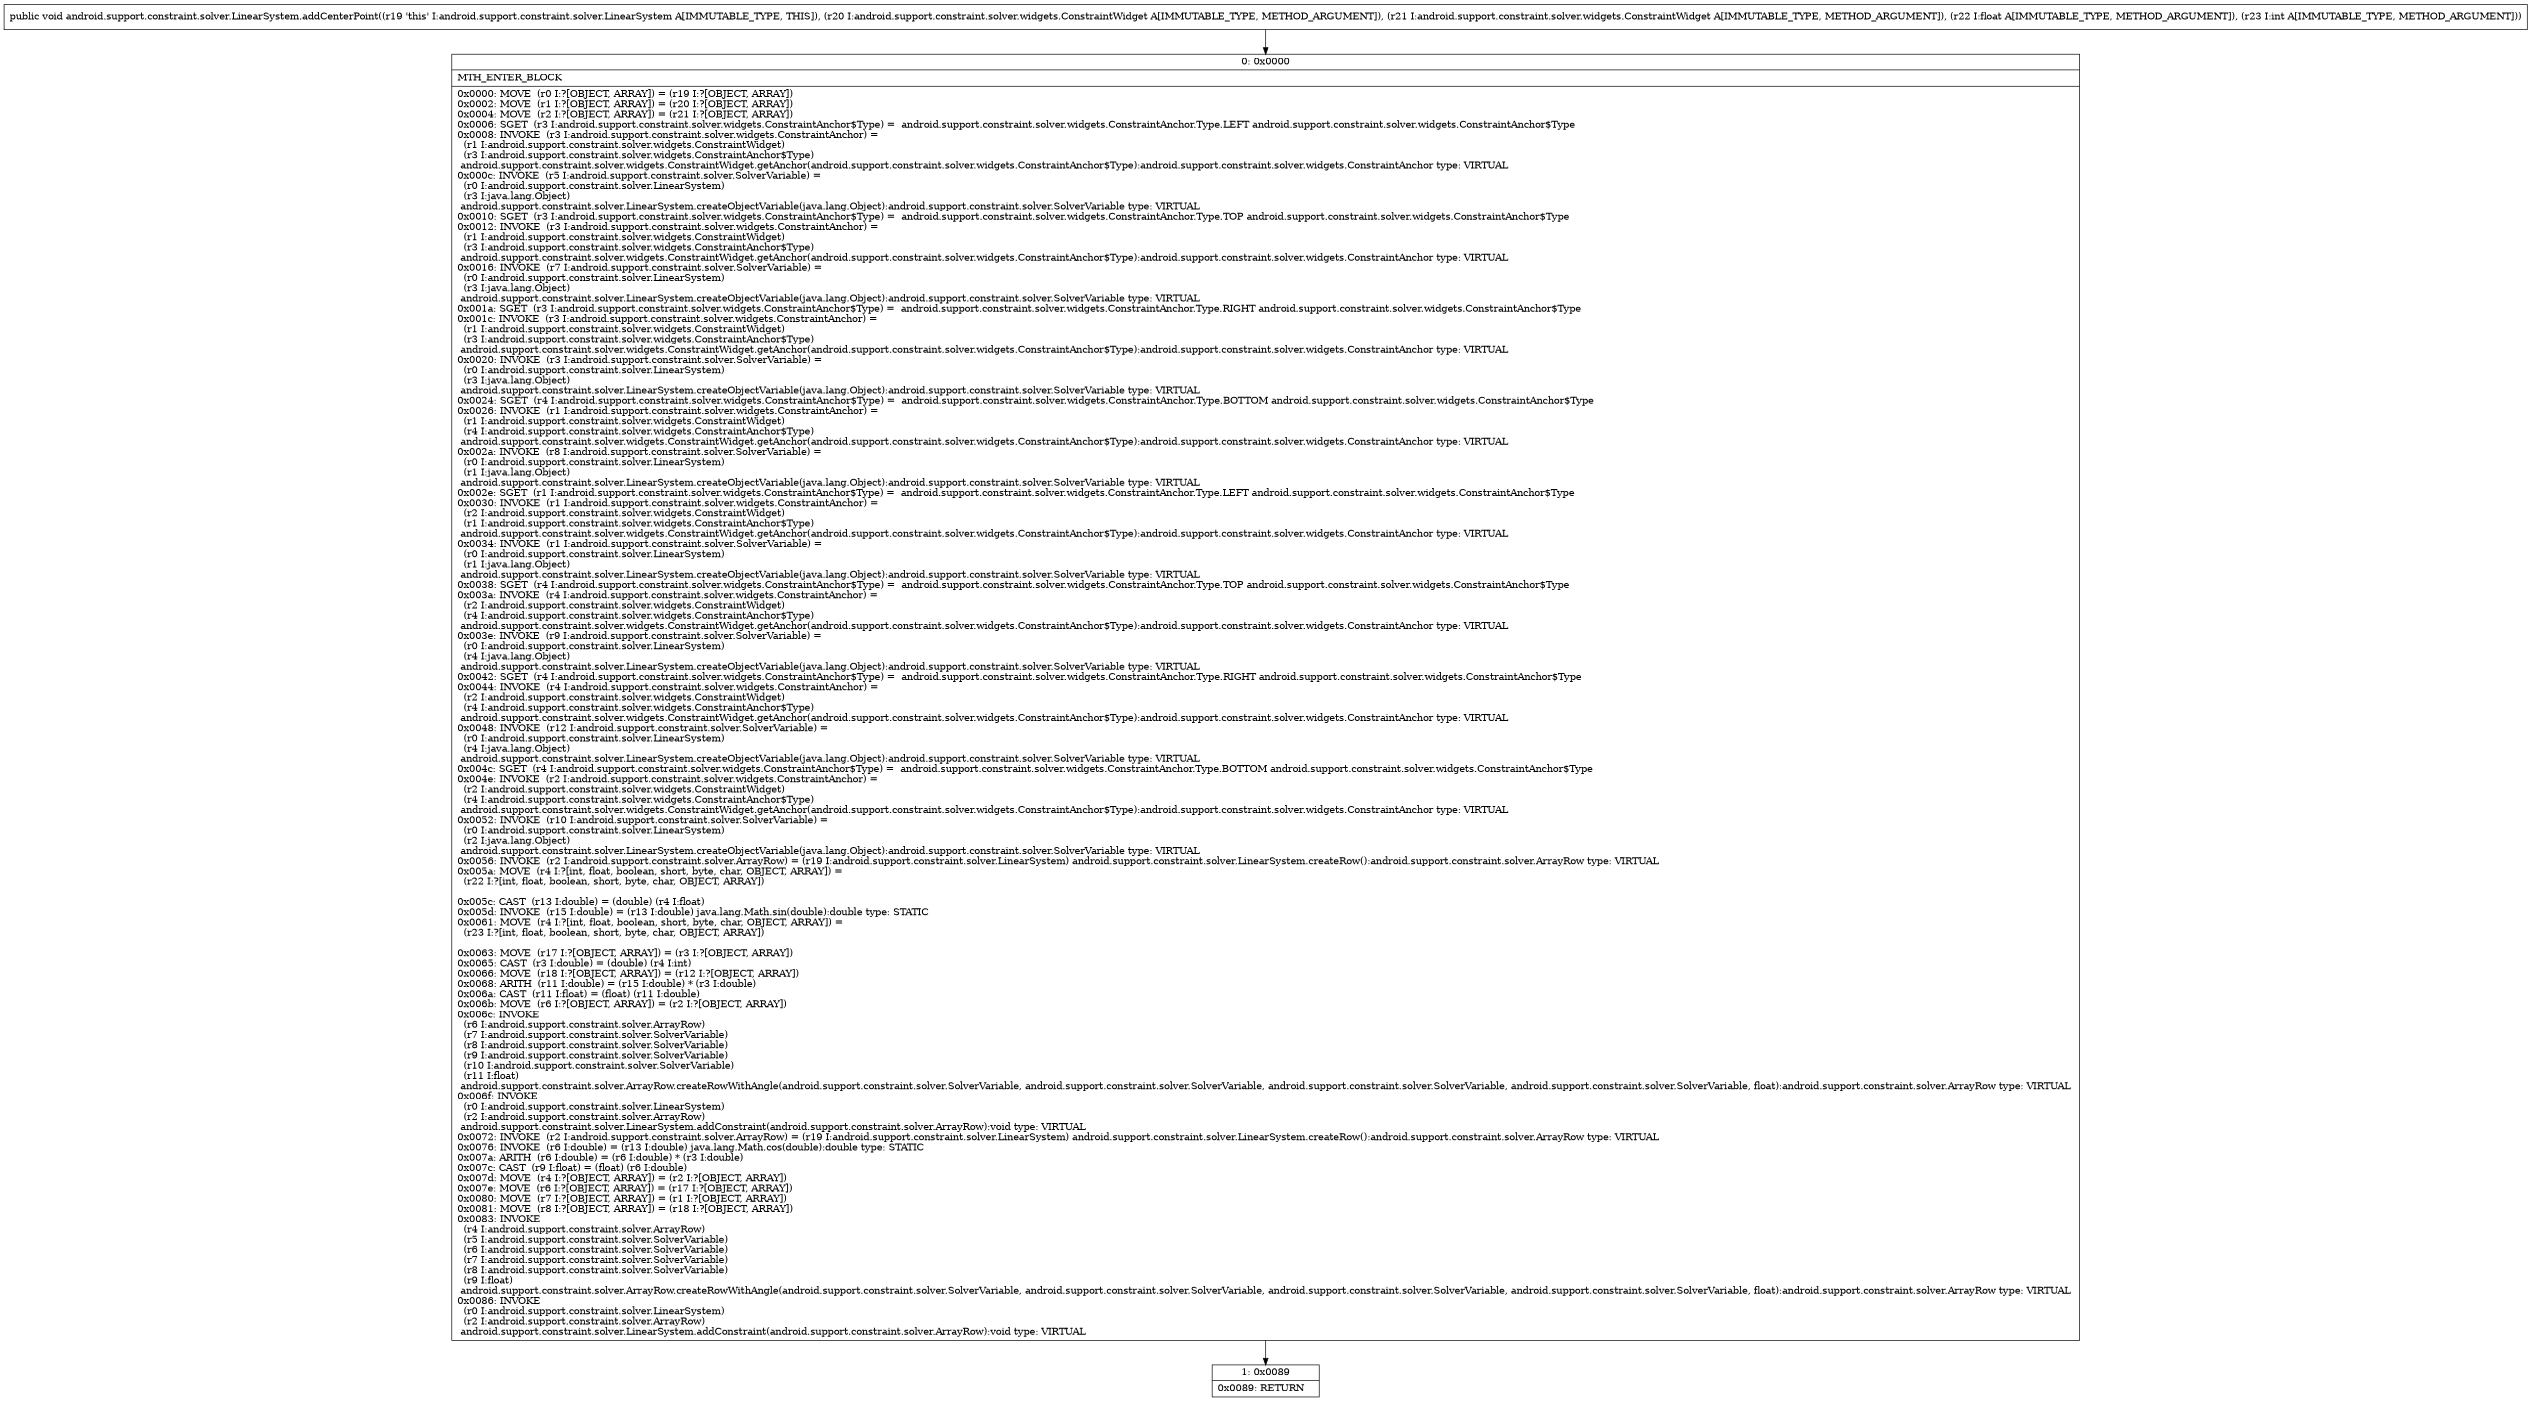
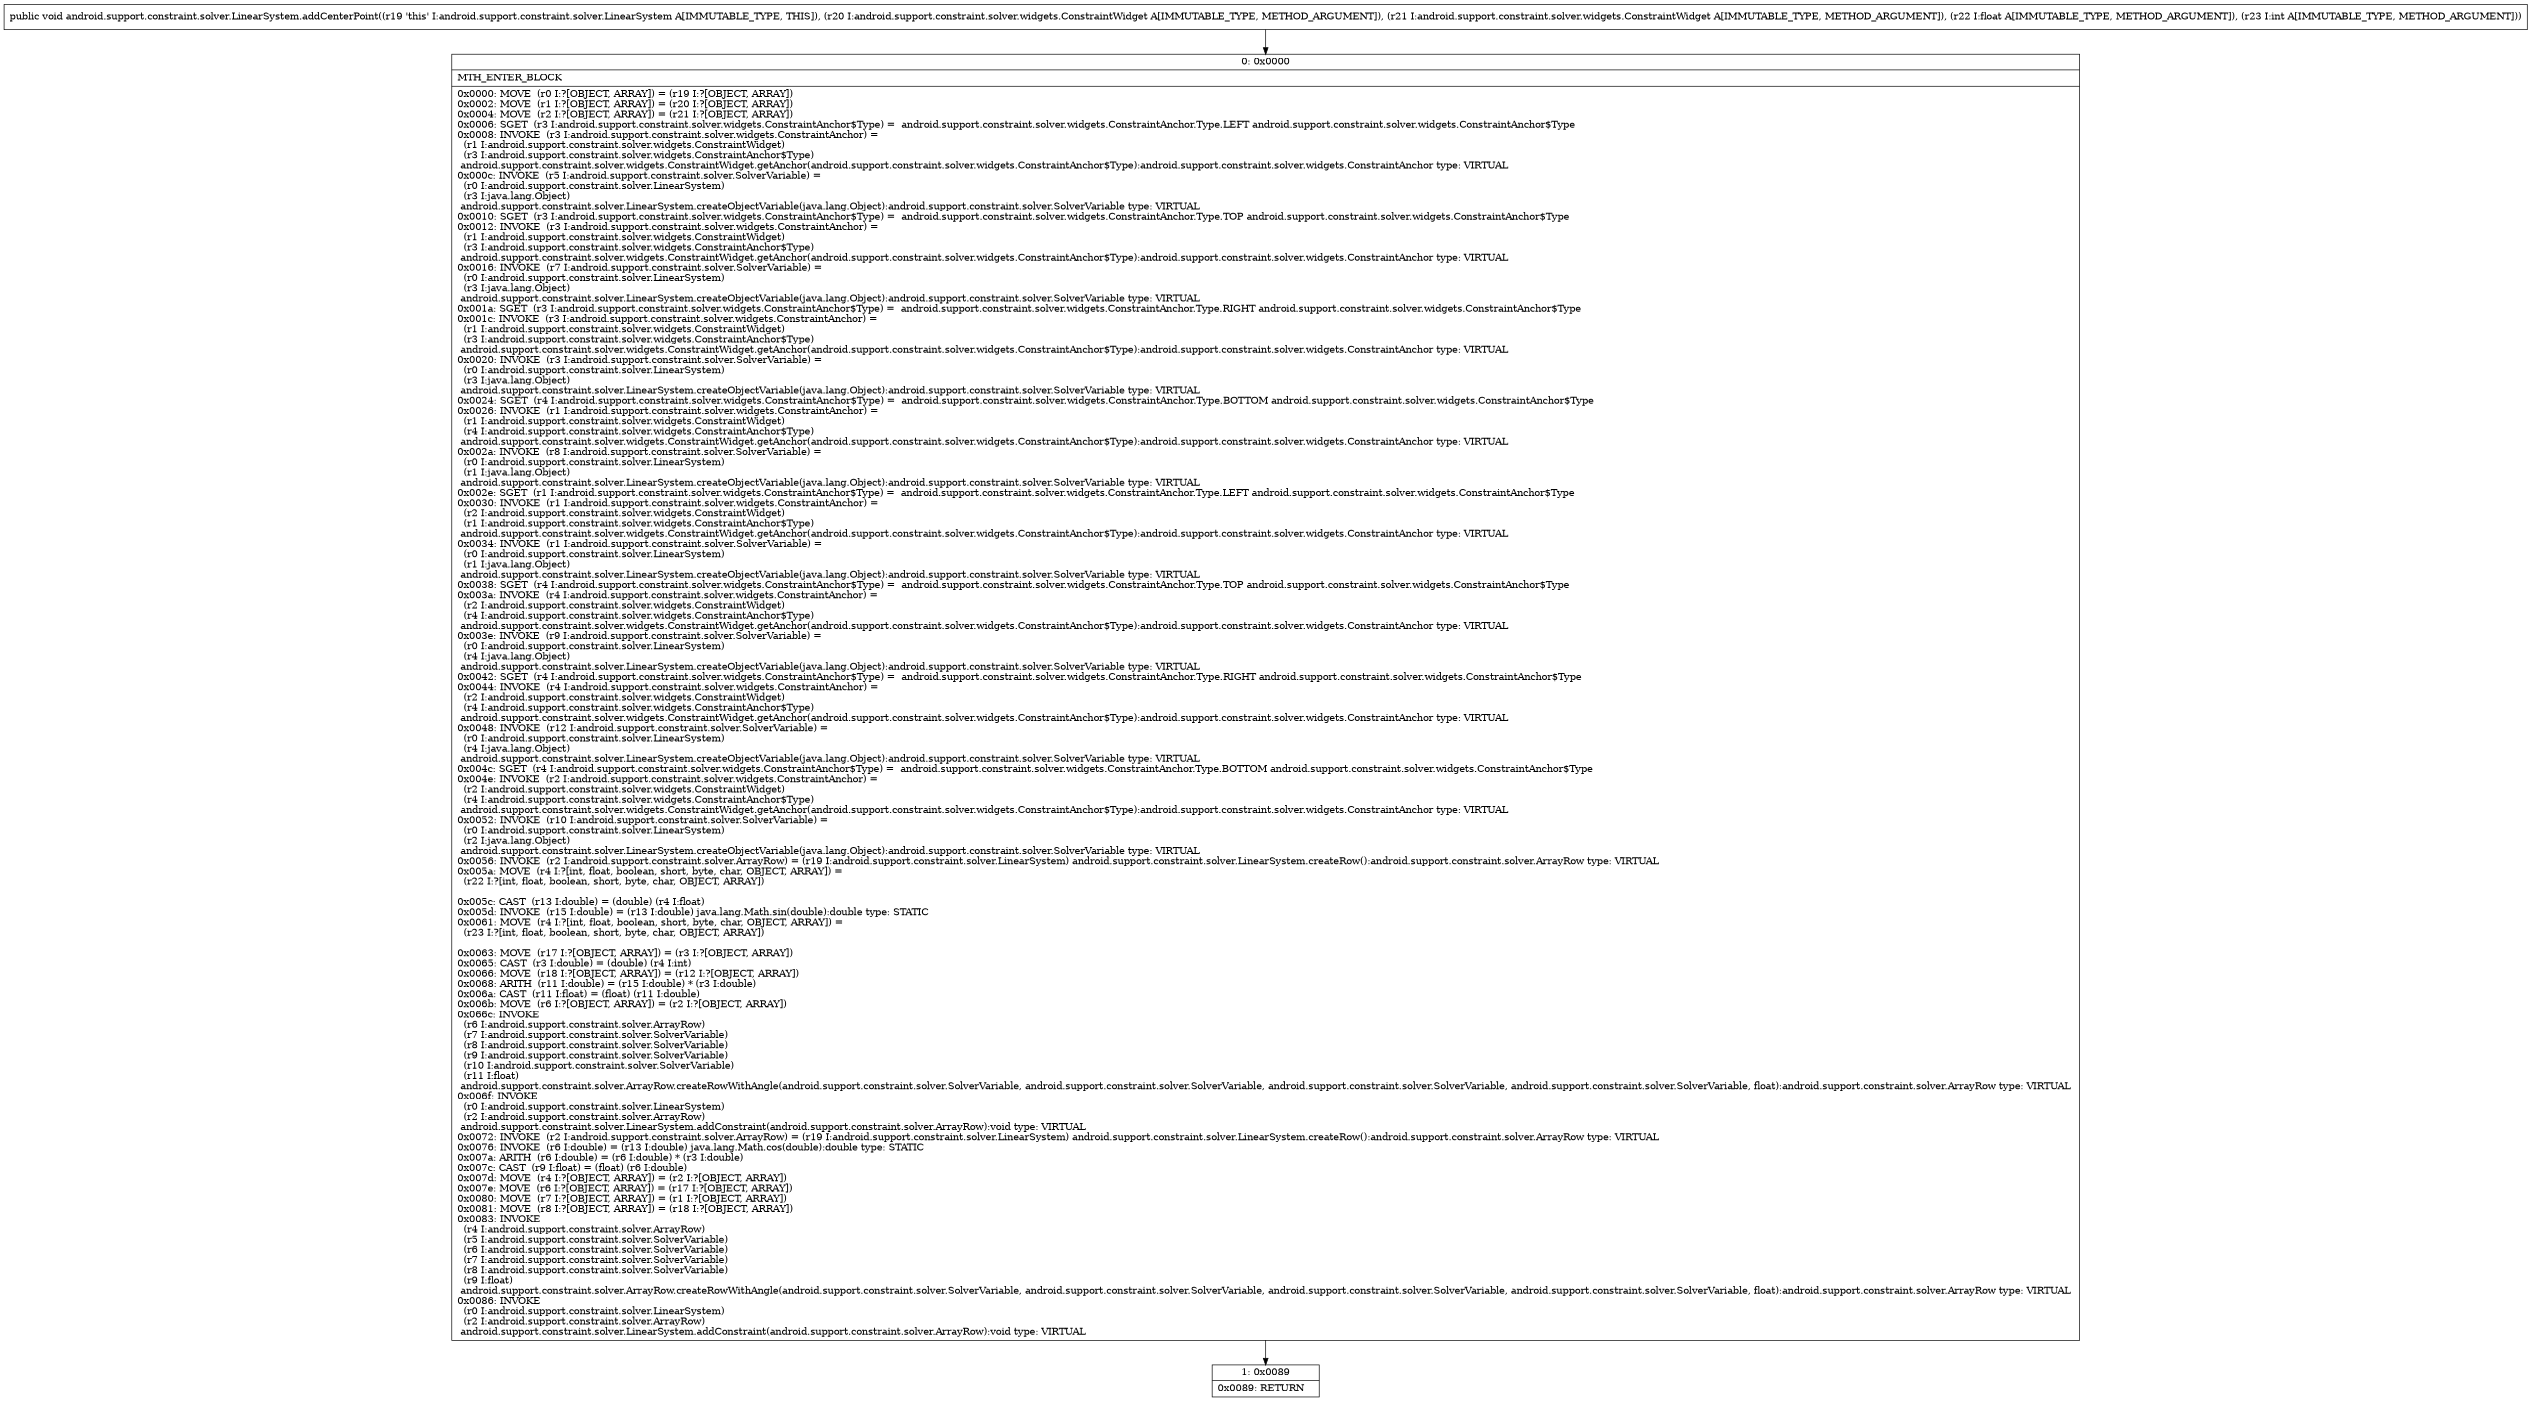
node "0: 0x0000": text "0x006c: INVOKE" -> "0x066c: INVOKE"
